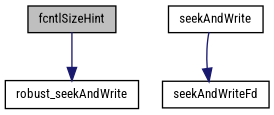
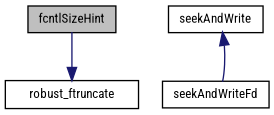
edge "seekAndWrite" -> "seekAndWriteFd": reversed
node "robust_seekAndWrite": label "robust_seekAndWrite" -> "robust_ftruncate"
